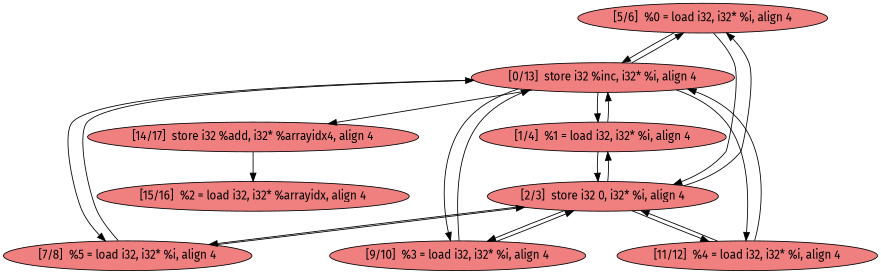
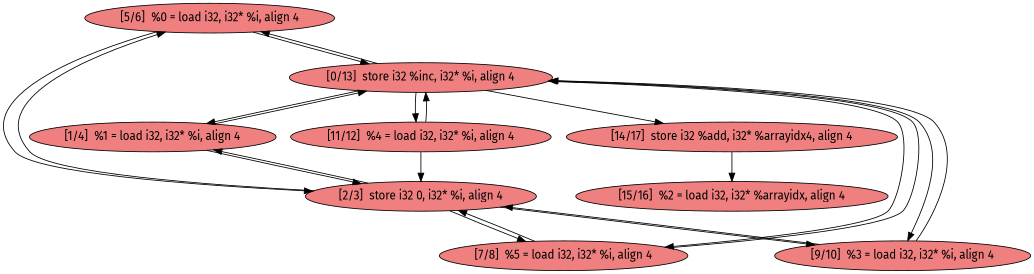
edge "[2/3]  store i32 0, i32* %i, align 4" -> "[11/12]  %4 = load i32, i32* %i, align 4": removed
